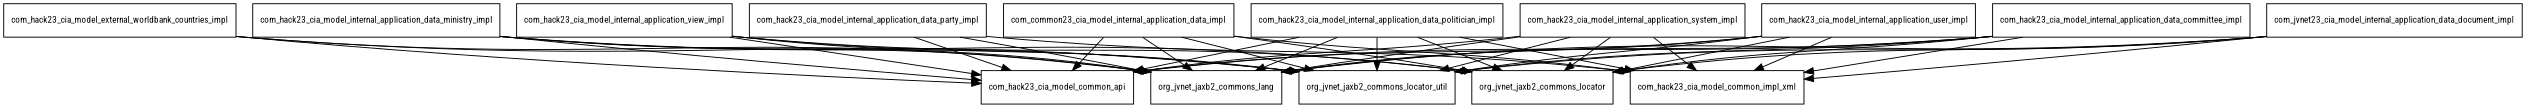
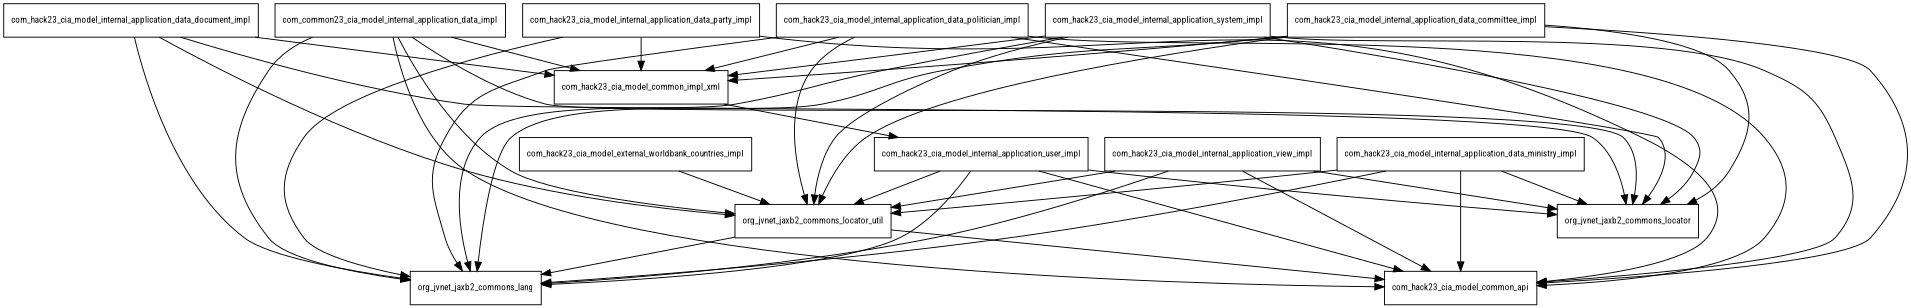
node "com_jvnet23_cia_model_internal_application_data_document_impl": label "com_jvnet23_cia_model_internal_application_data_document_impl" -> "com_hack23_cia_model_internal_application_data_document_impl"
edge "com_hack23_cia_model_external_worldbank_countries_impl" -> "org_jvnet_jaxb2_commons_lang": now "org_jvnet_jaxb2_commons_locator_util" -> "org_jvnet_jaxb2_commons_lang"
edge "com_hack23_cia_model_internal_application_user_impl" -> "com_hack23_cia_model_common_impl_xml": reversed
edge "com_hack23_cia_model_external_worldbank_countries_impl" -> "com_hack23_cia_model_common_api": now "org_jvnet_jaxb2_commons_locator_util" -> "com_hack23_cia_model_common_api"
